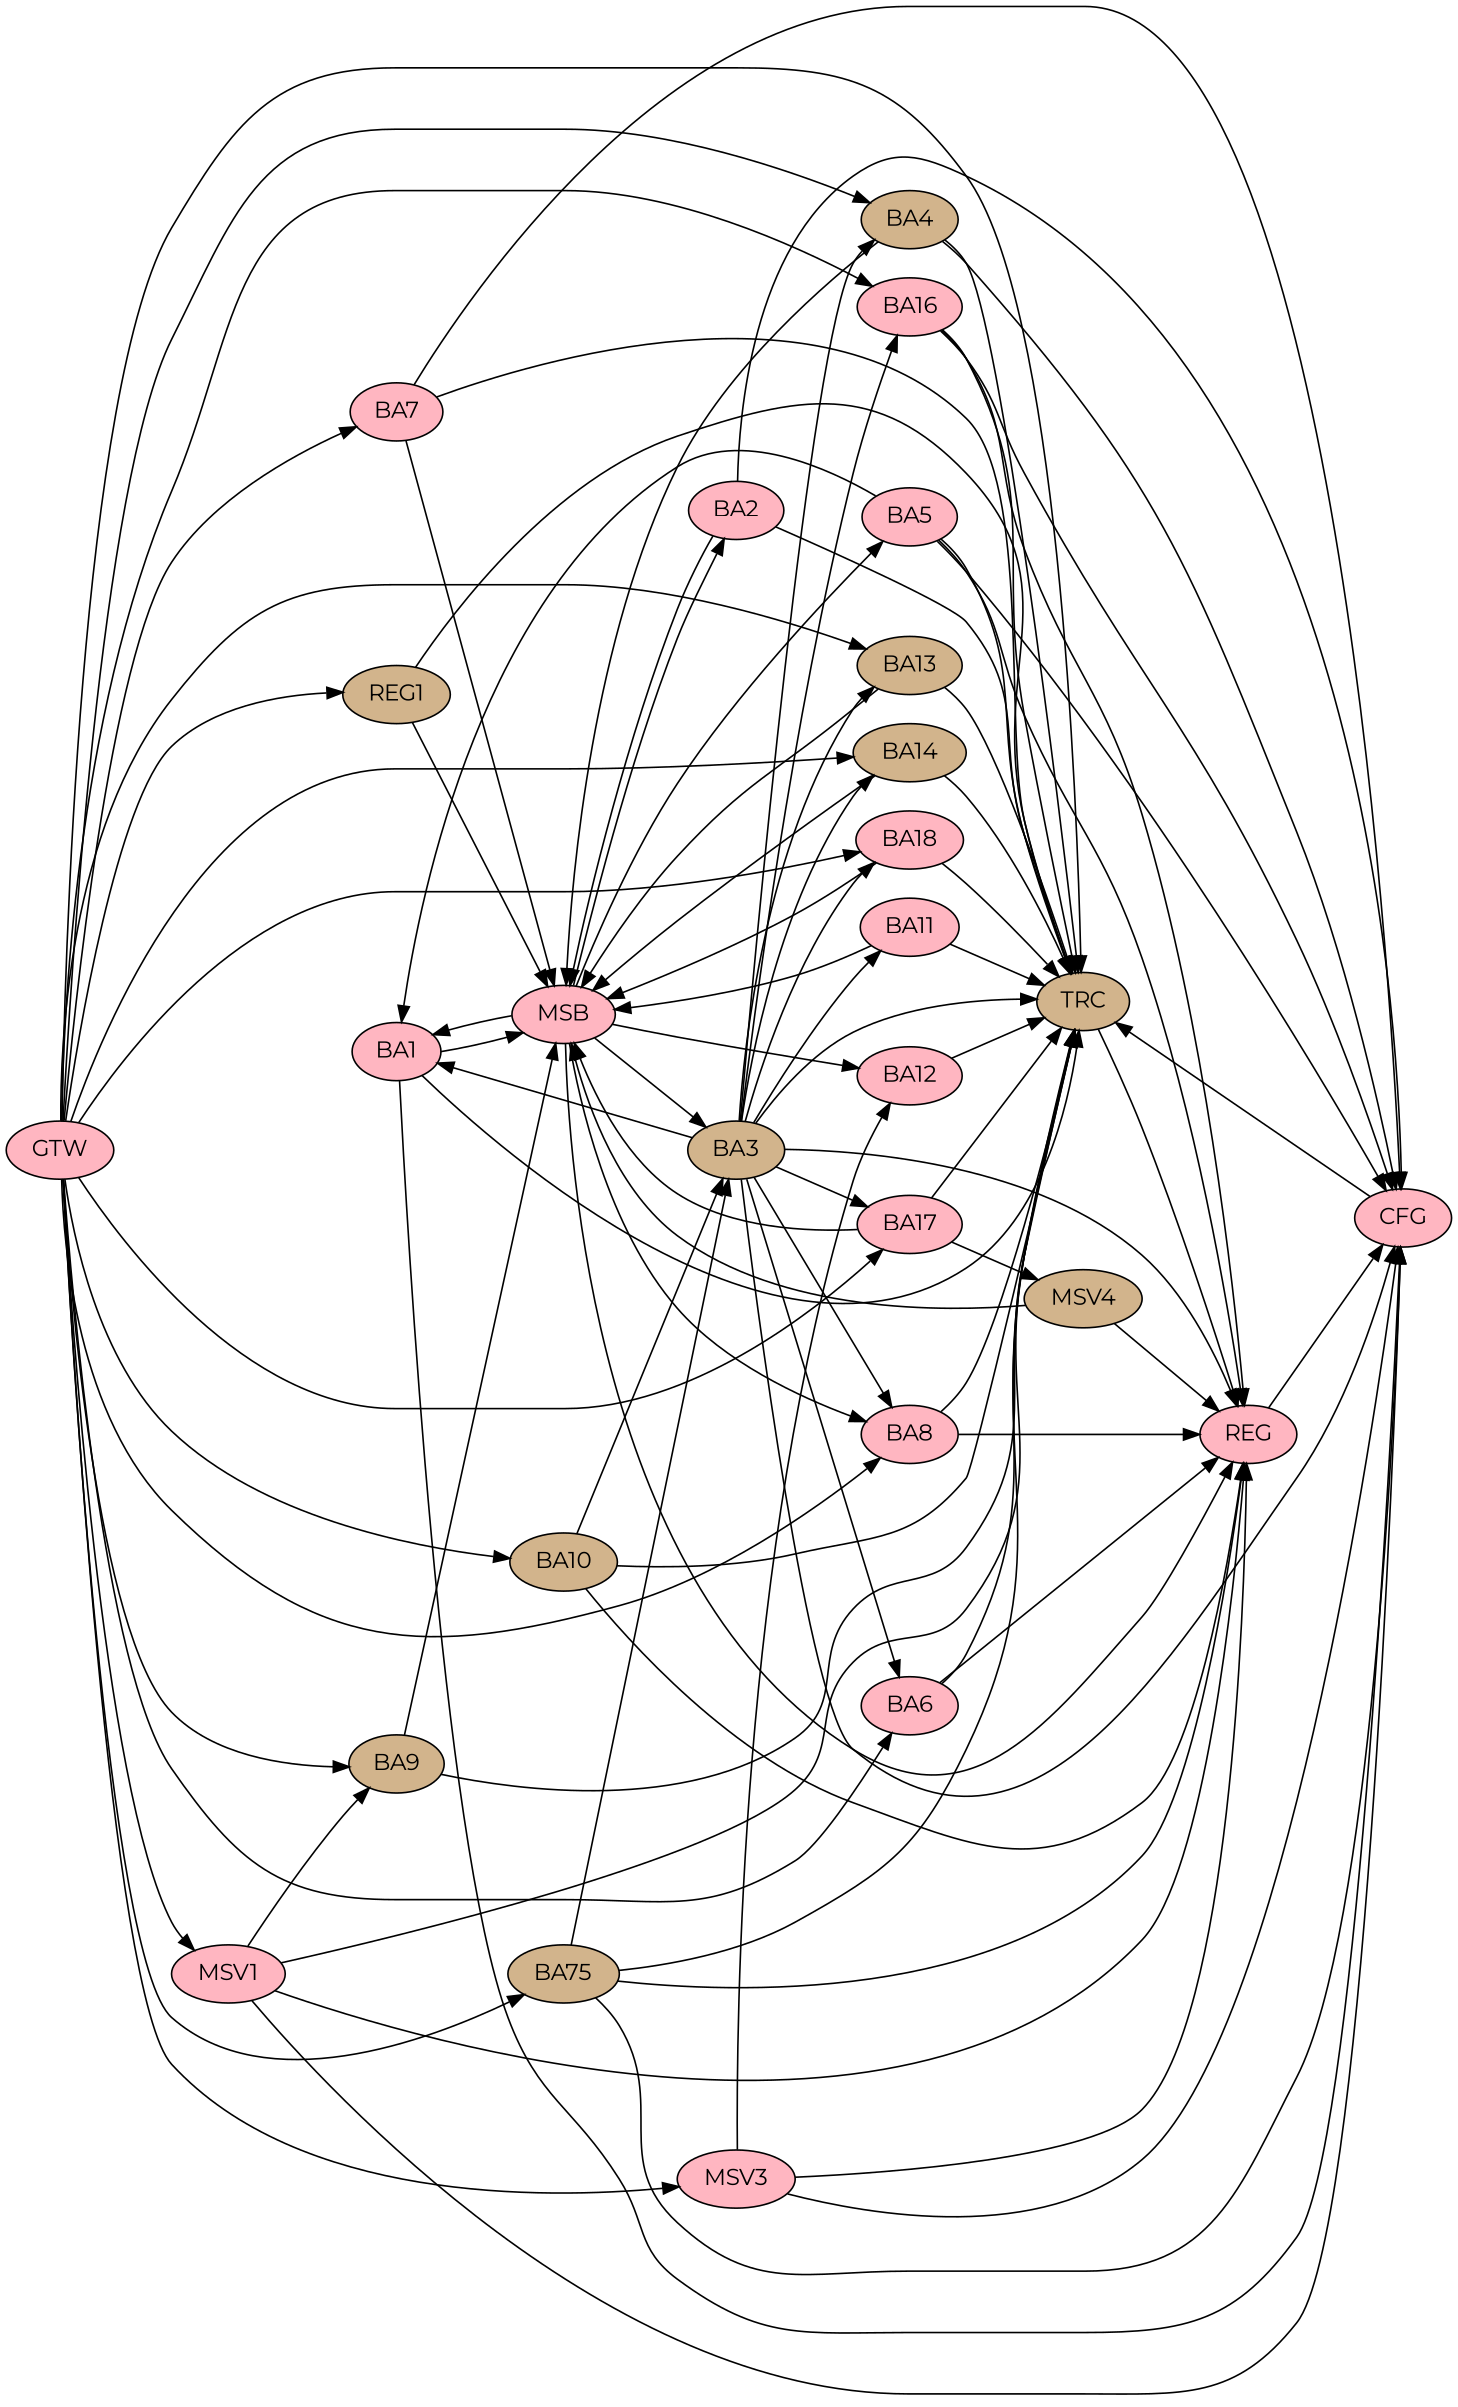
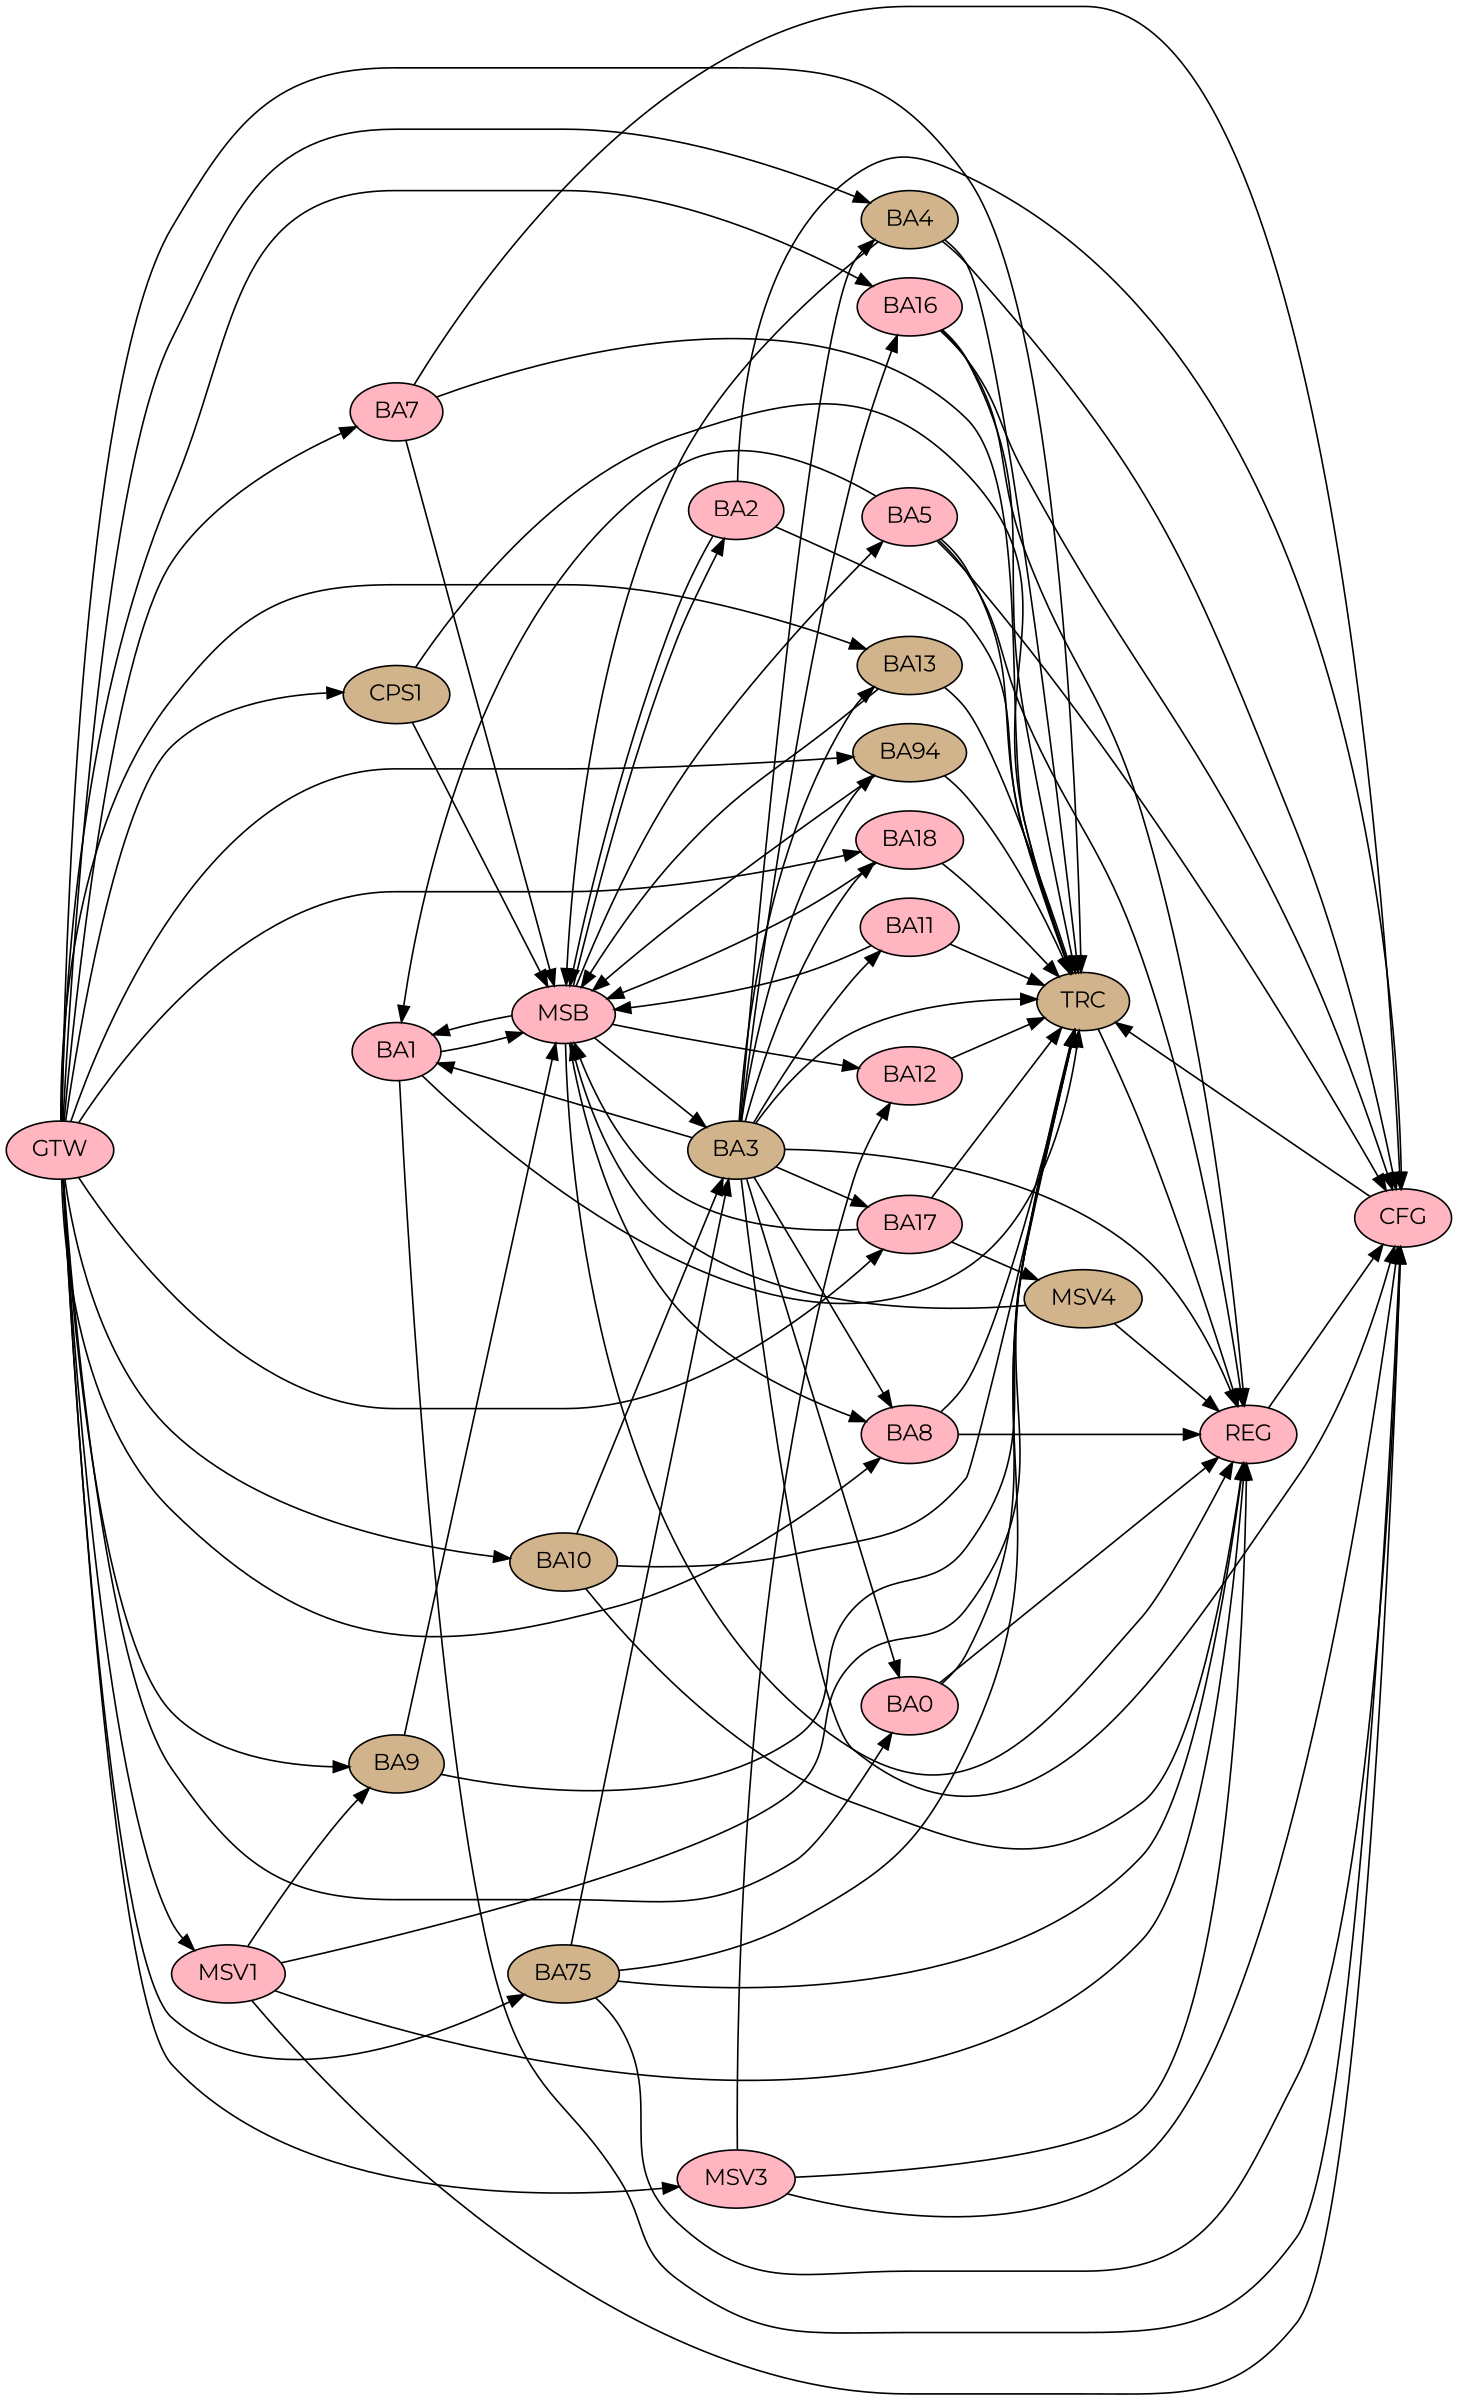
node "REG1": label "REG1" -> "CPS1"
node "BA14": label "BA14" -> "BA94"
node "BA6": label "BA6" -> "BA0"
